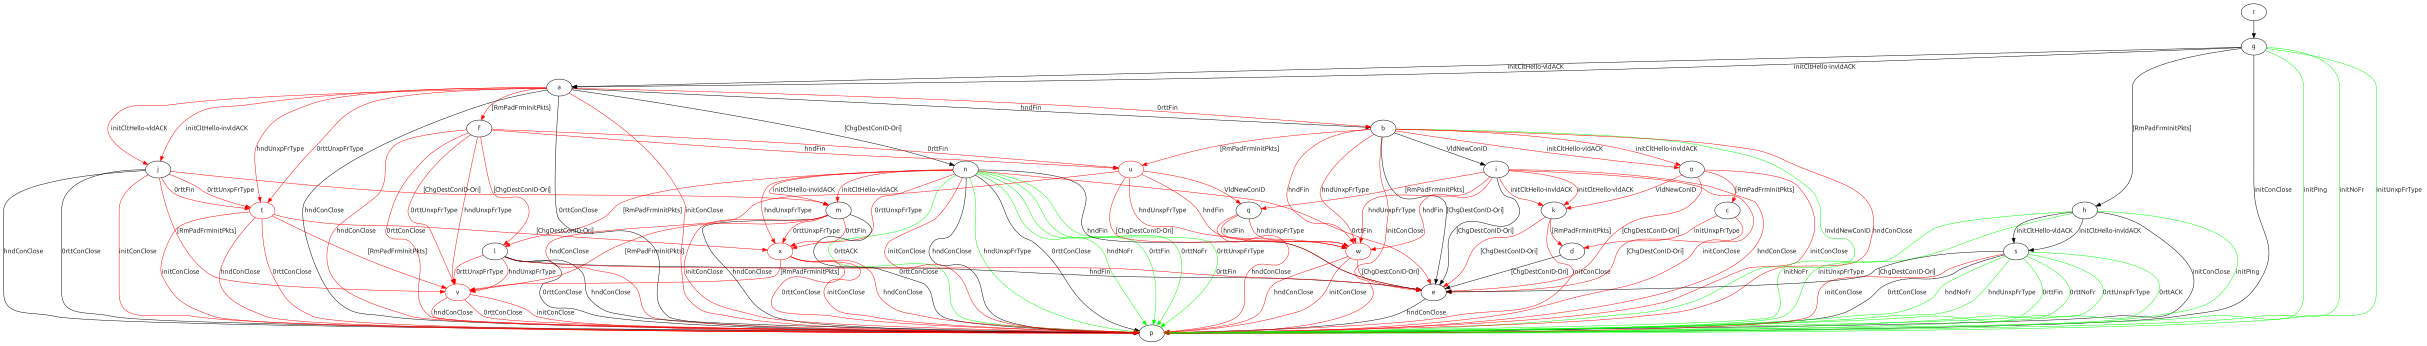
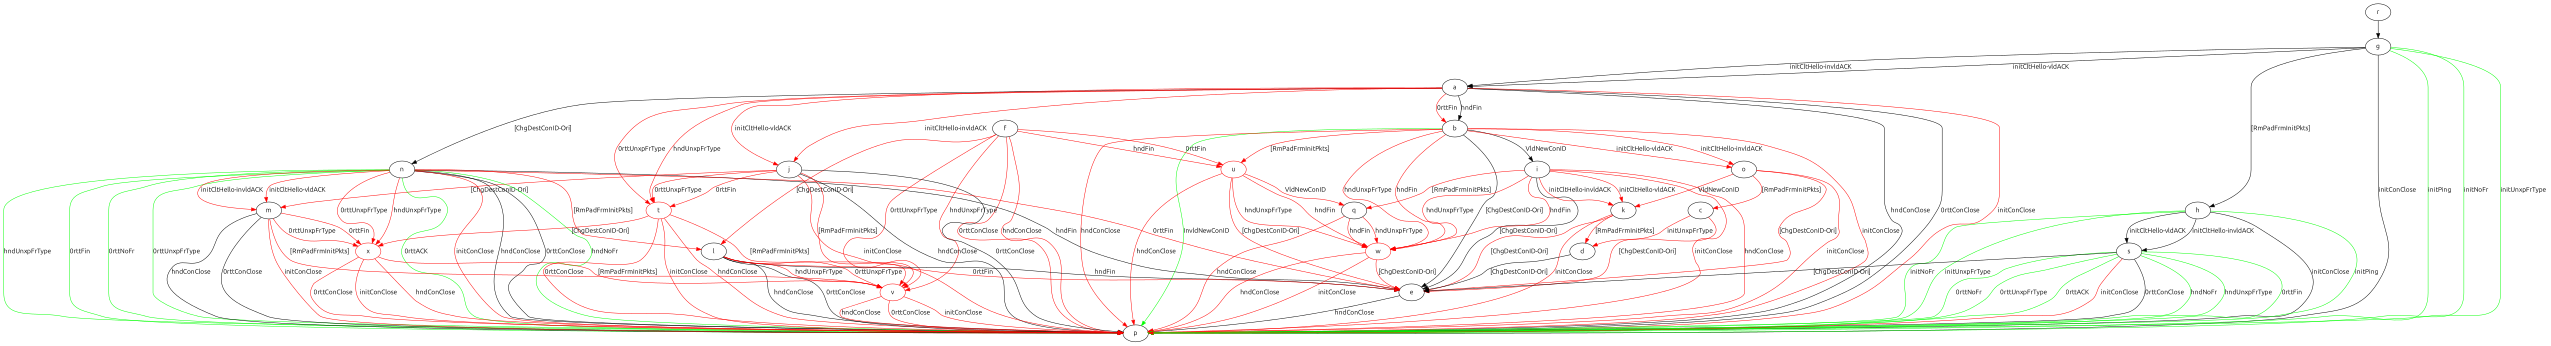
edge "a" -> "f": removed, label "[RmPadFrmInitPkts]"
